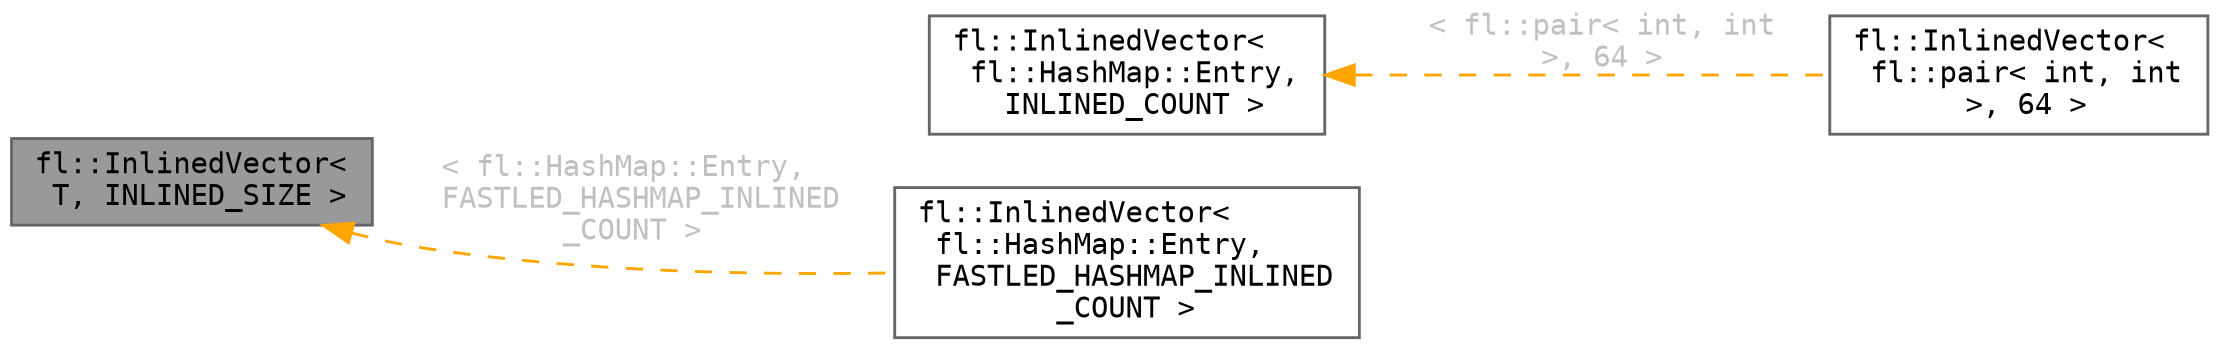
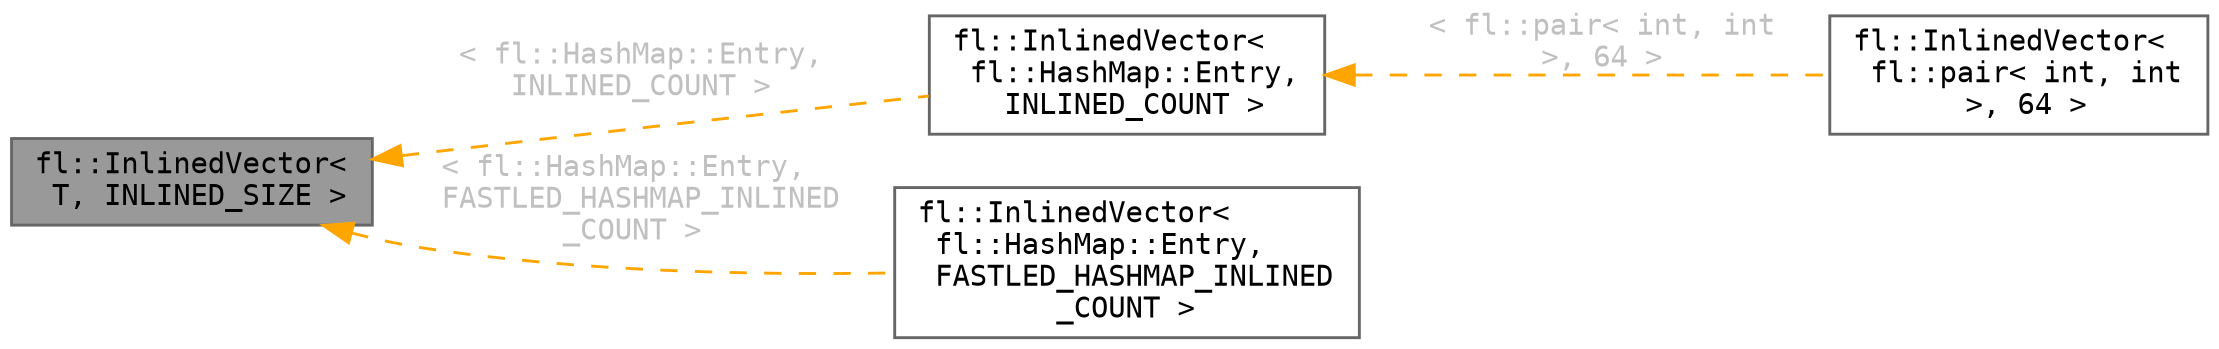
edge "fl::InlinedVector< fl::HashMap::Entry, INLINED_COUNT >" -> "fl::InlinedVector< T, INLINED_SIZE >": added, label "< fl::HashMap::Entry, INLINED_COUNT >"
